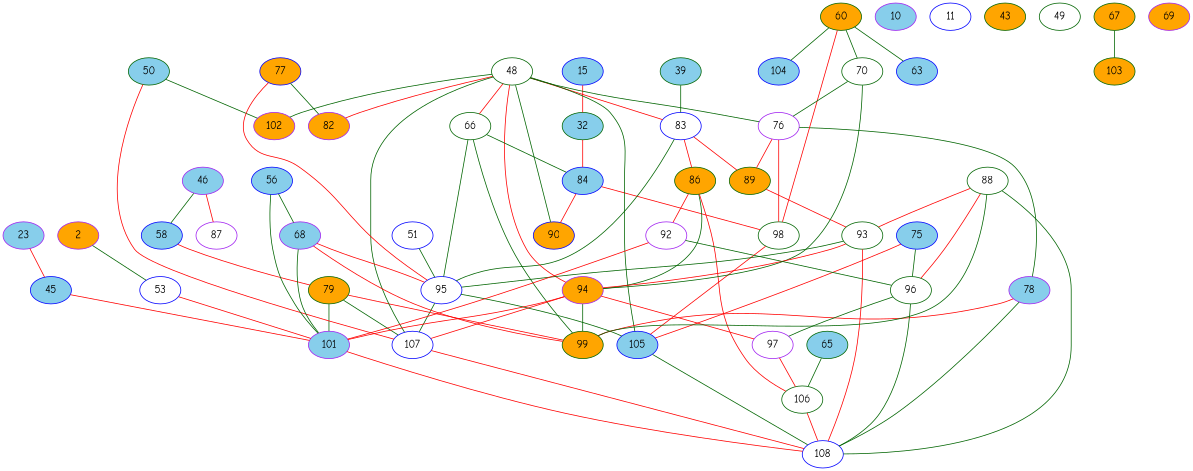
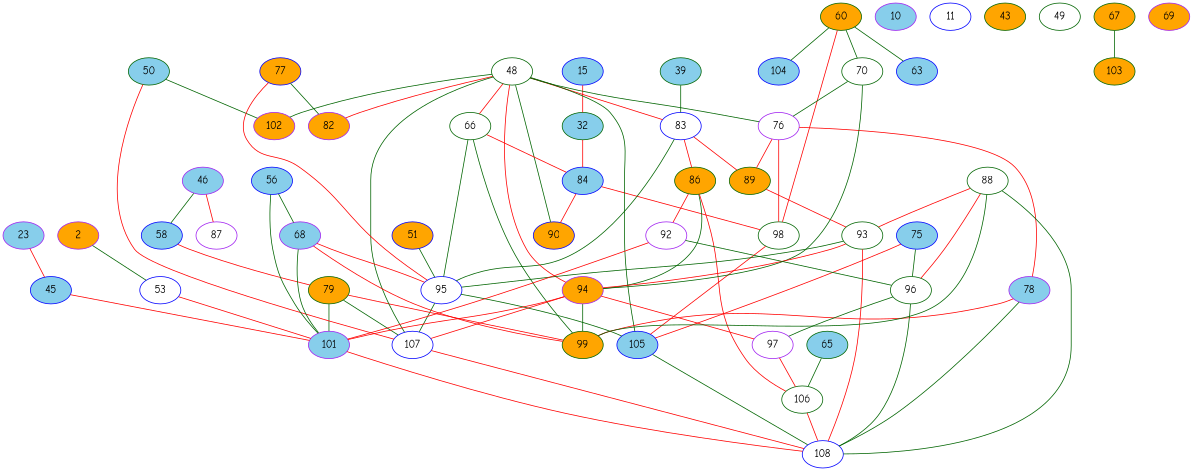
edge "76" -- "78": color darkgreen -> red
edge "66" -- "84": color darkgreen -> red
node "51": fillcolor white -> orange
